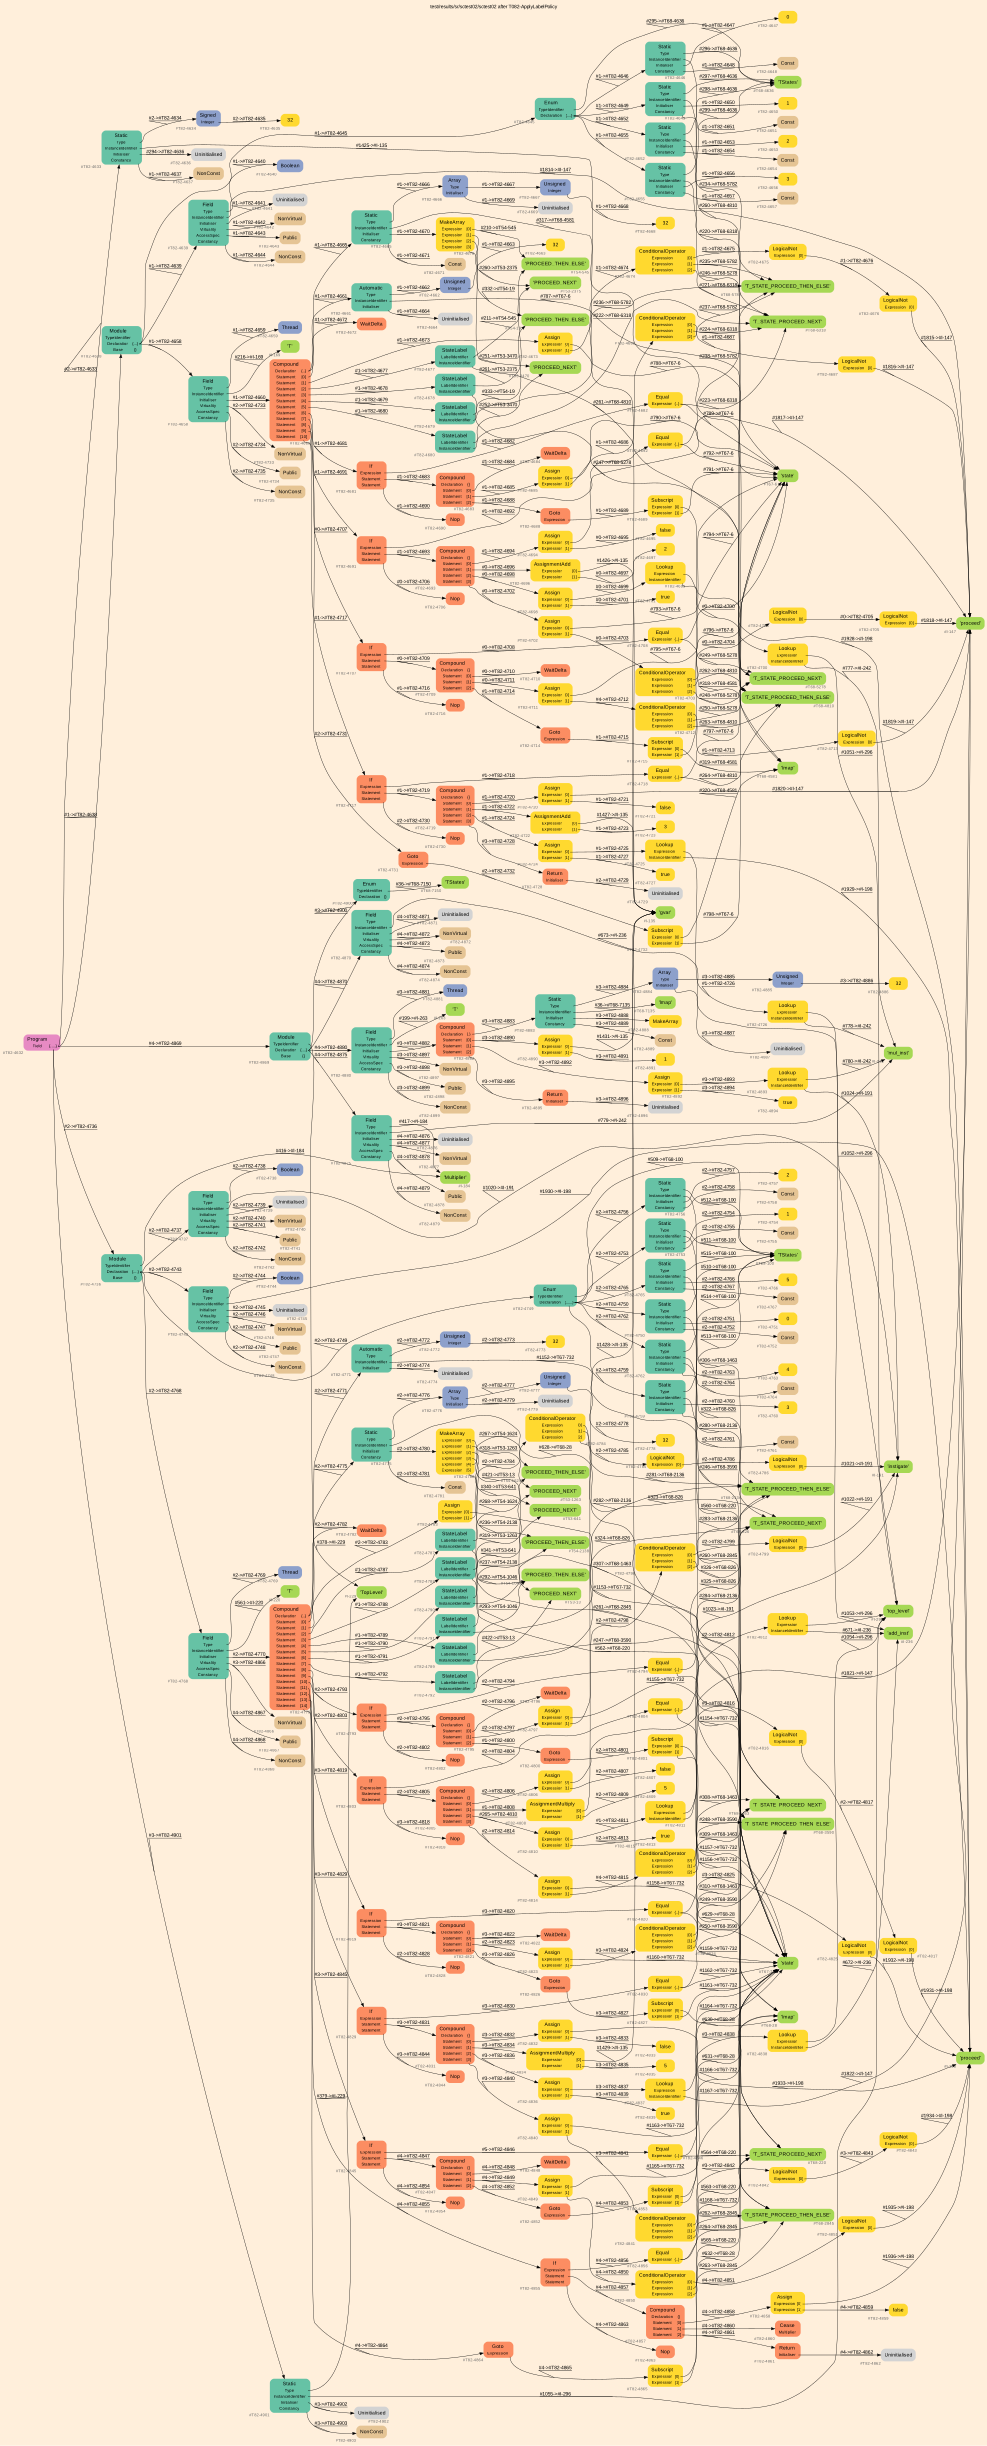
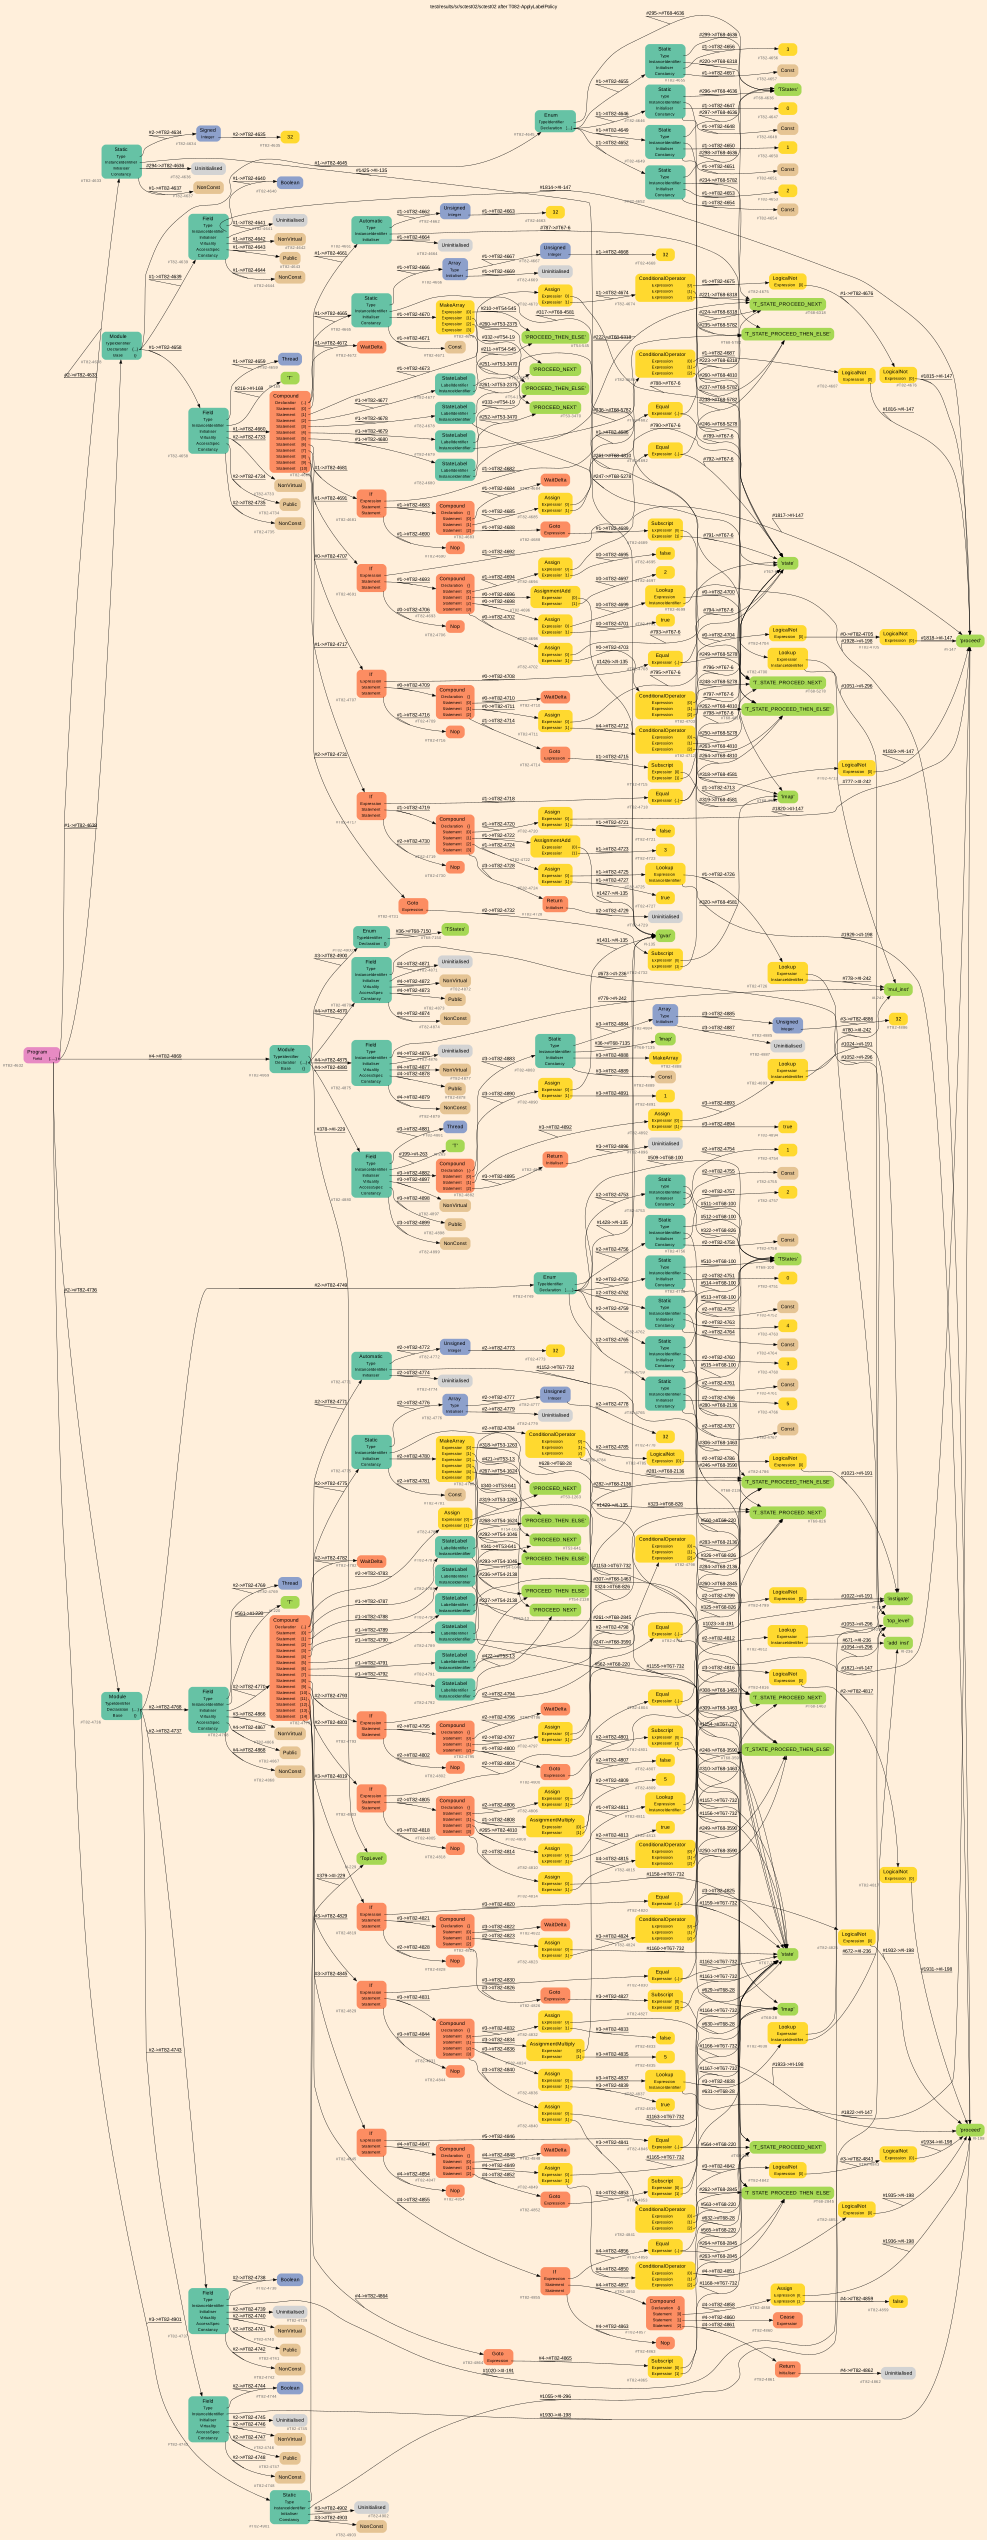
node "'Multiplier'": removed
node "Cease": text "Multiplier" -> "Expression"
